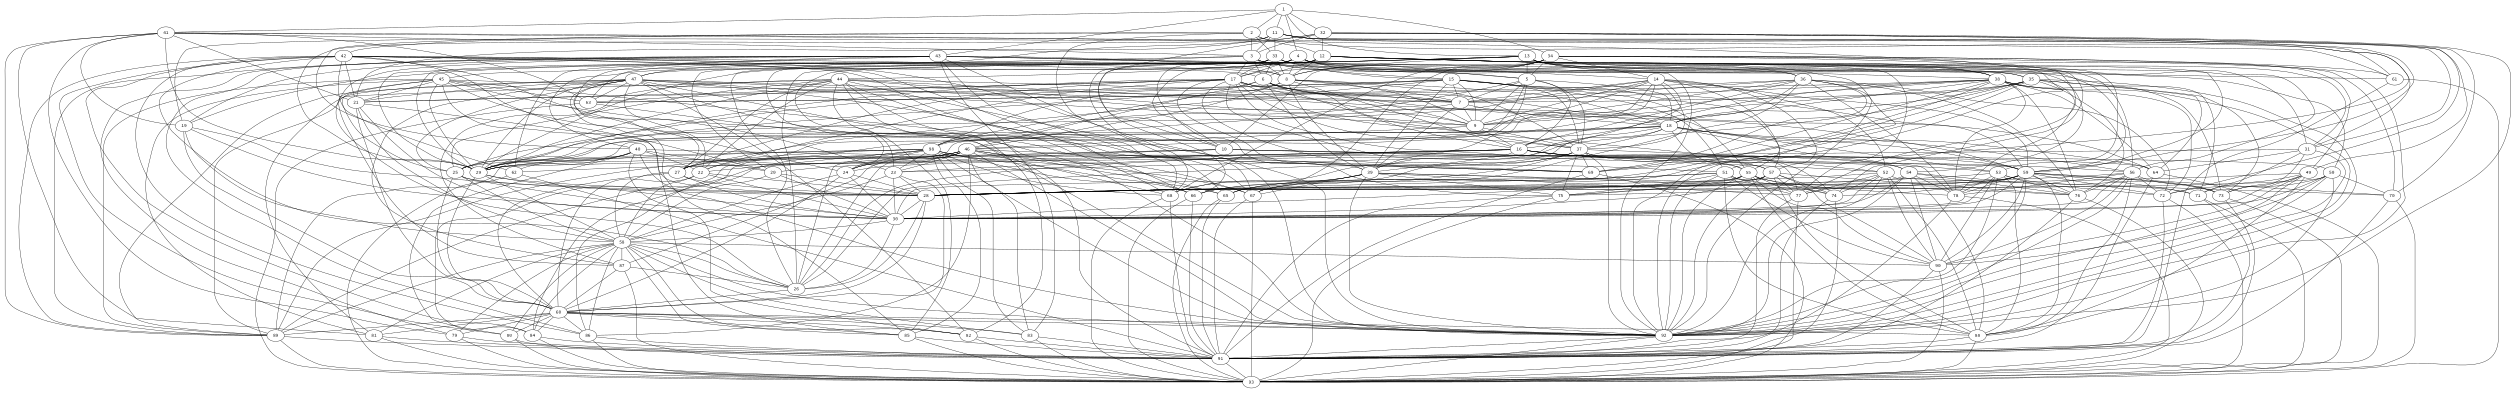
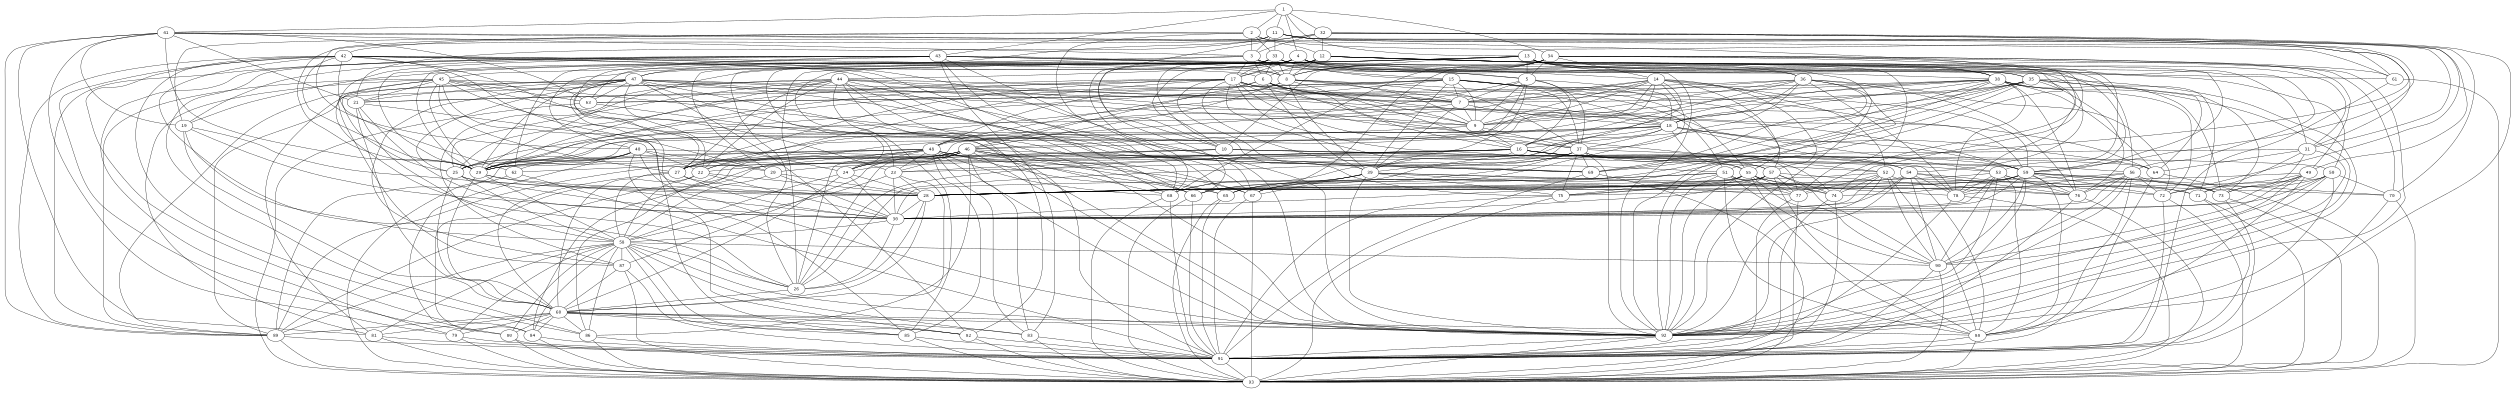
edge "42" -- "21": now "42" -- "29"
edge "17" -- "63": now "17" -- "25"
edge "18" -- "56": removed
node "98": label "98" -> "48"
edge "45" -- "27": added
edge "59" -- "77": removed
edge "87" -- "26": now "87" -- "91"
